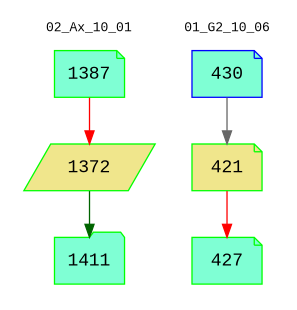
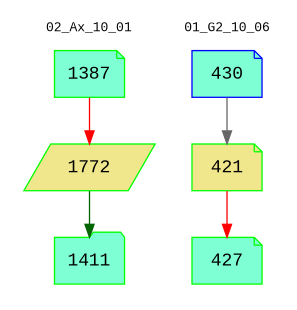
node "1372": label "1372" -> "1772"
